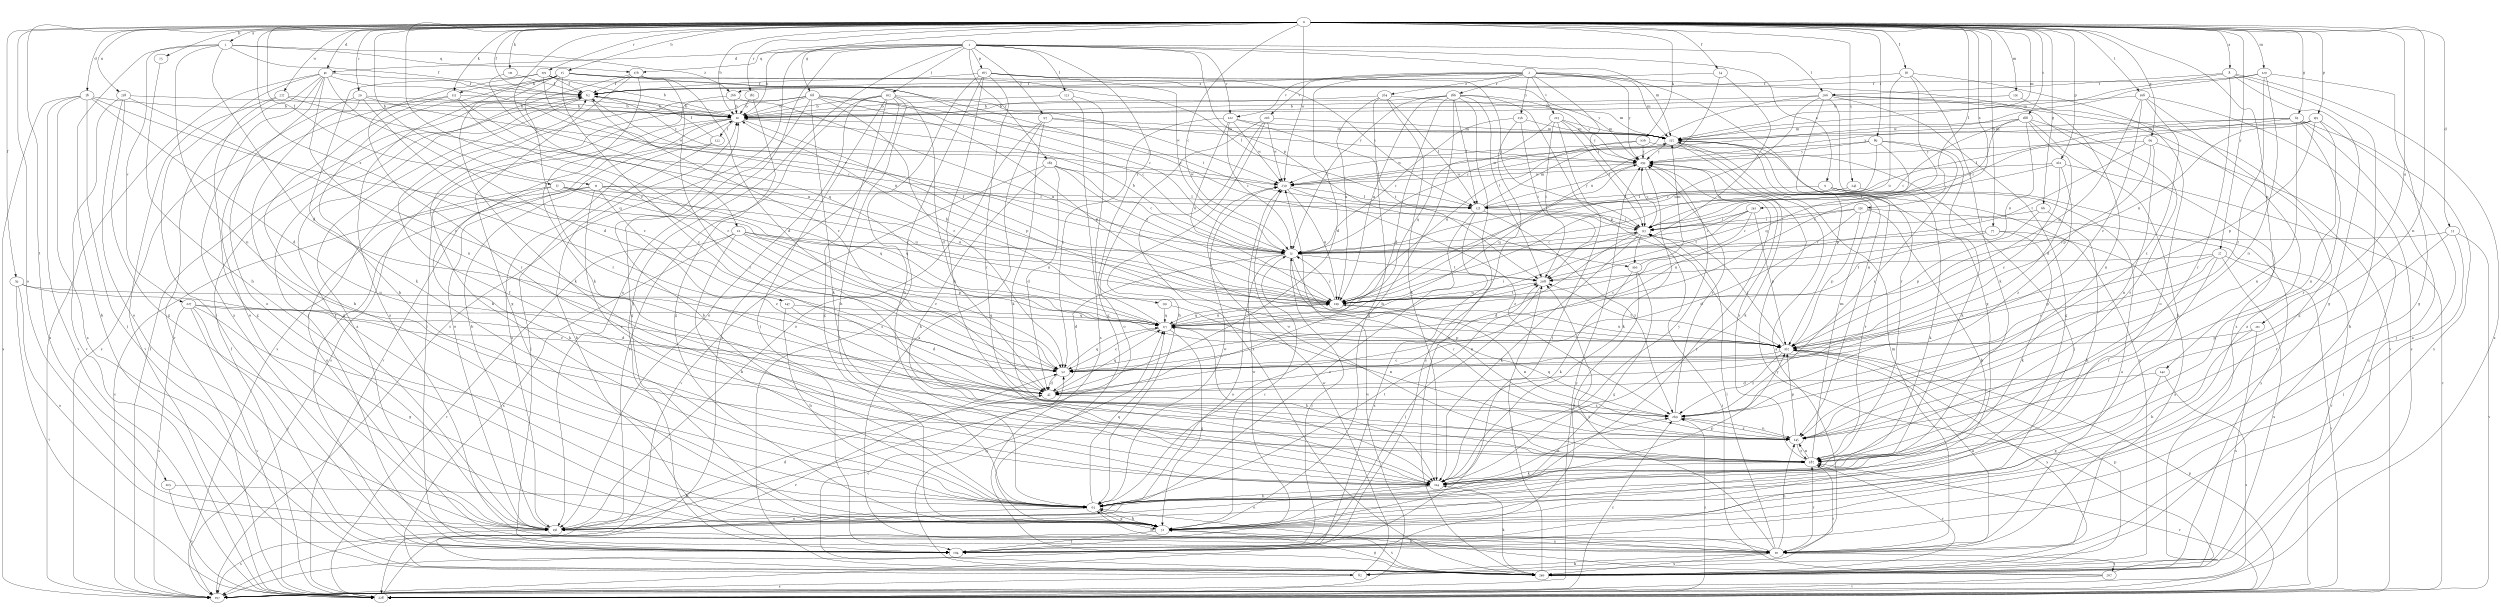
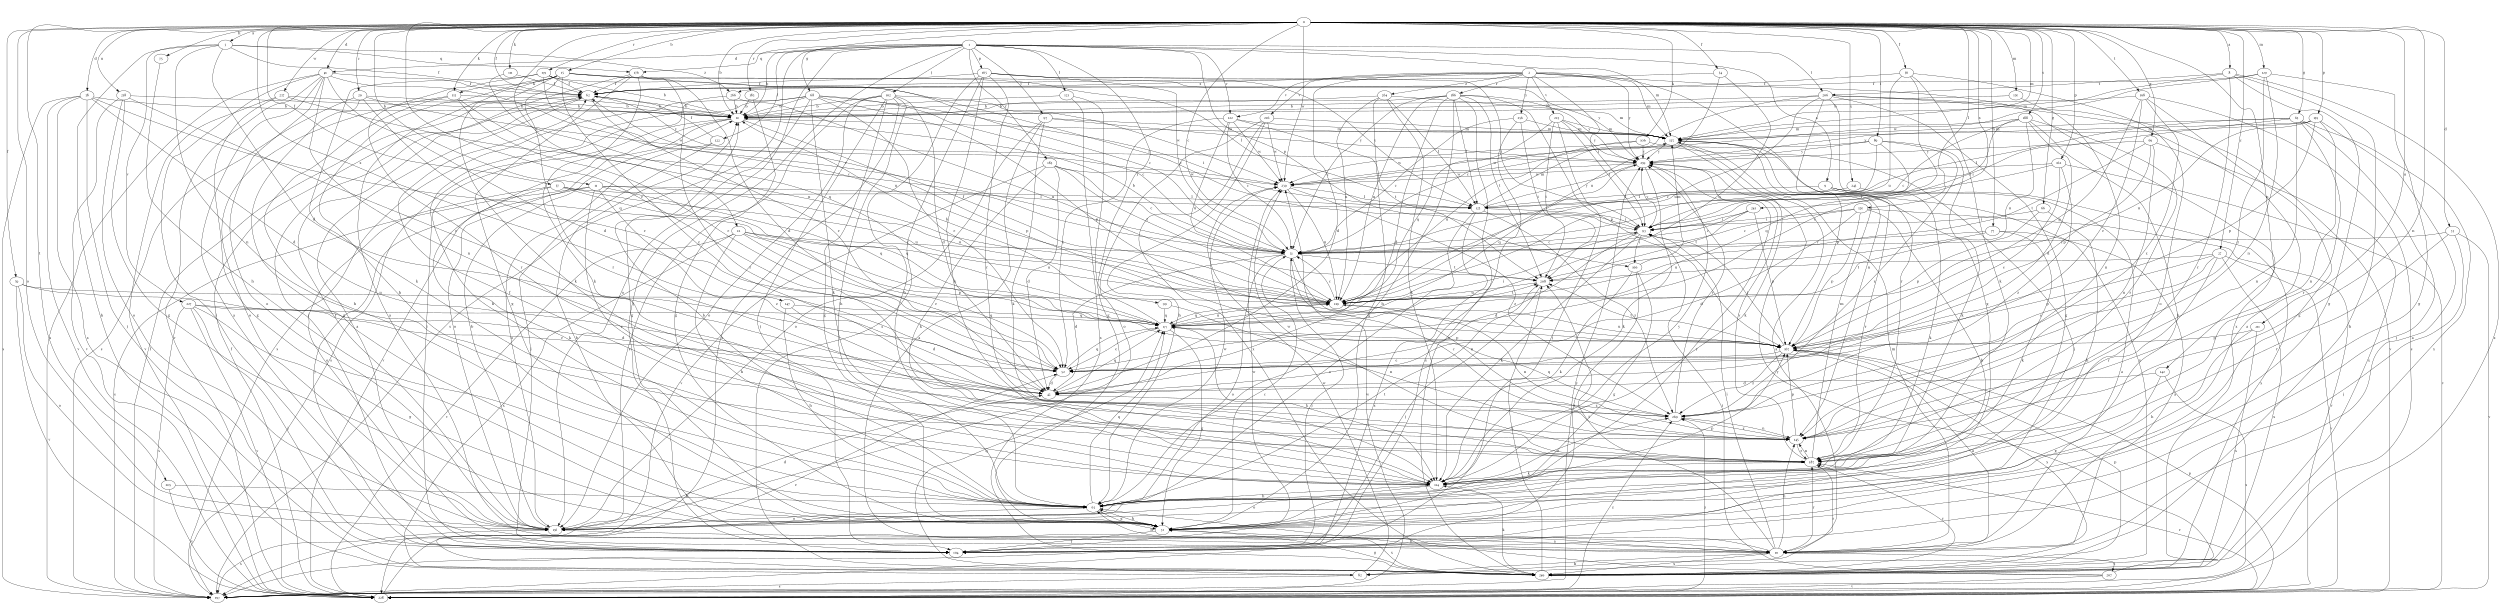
edge "20" -> "122": now "1" -> "122"
edge "241" -> "52": removed, label "e"
edge "249" -> "52": removed, label "e"
